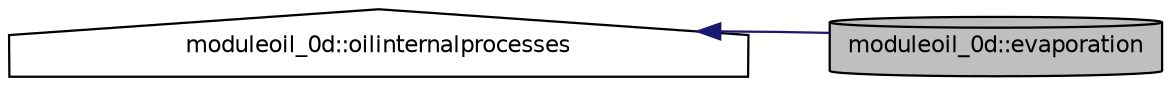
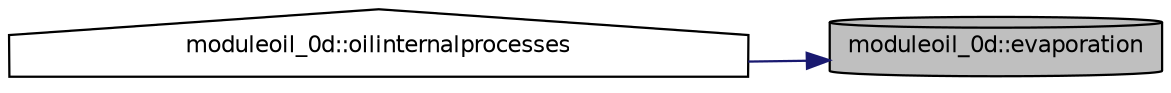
edge "moduleoil_0d::evaporation" -> "moduleoil_0d::oilinternalprocesses": reversed
